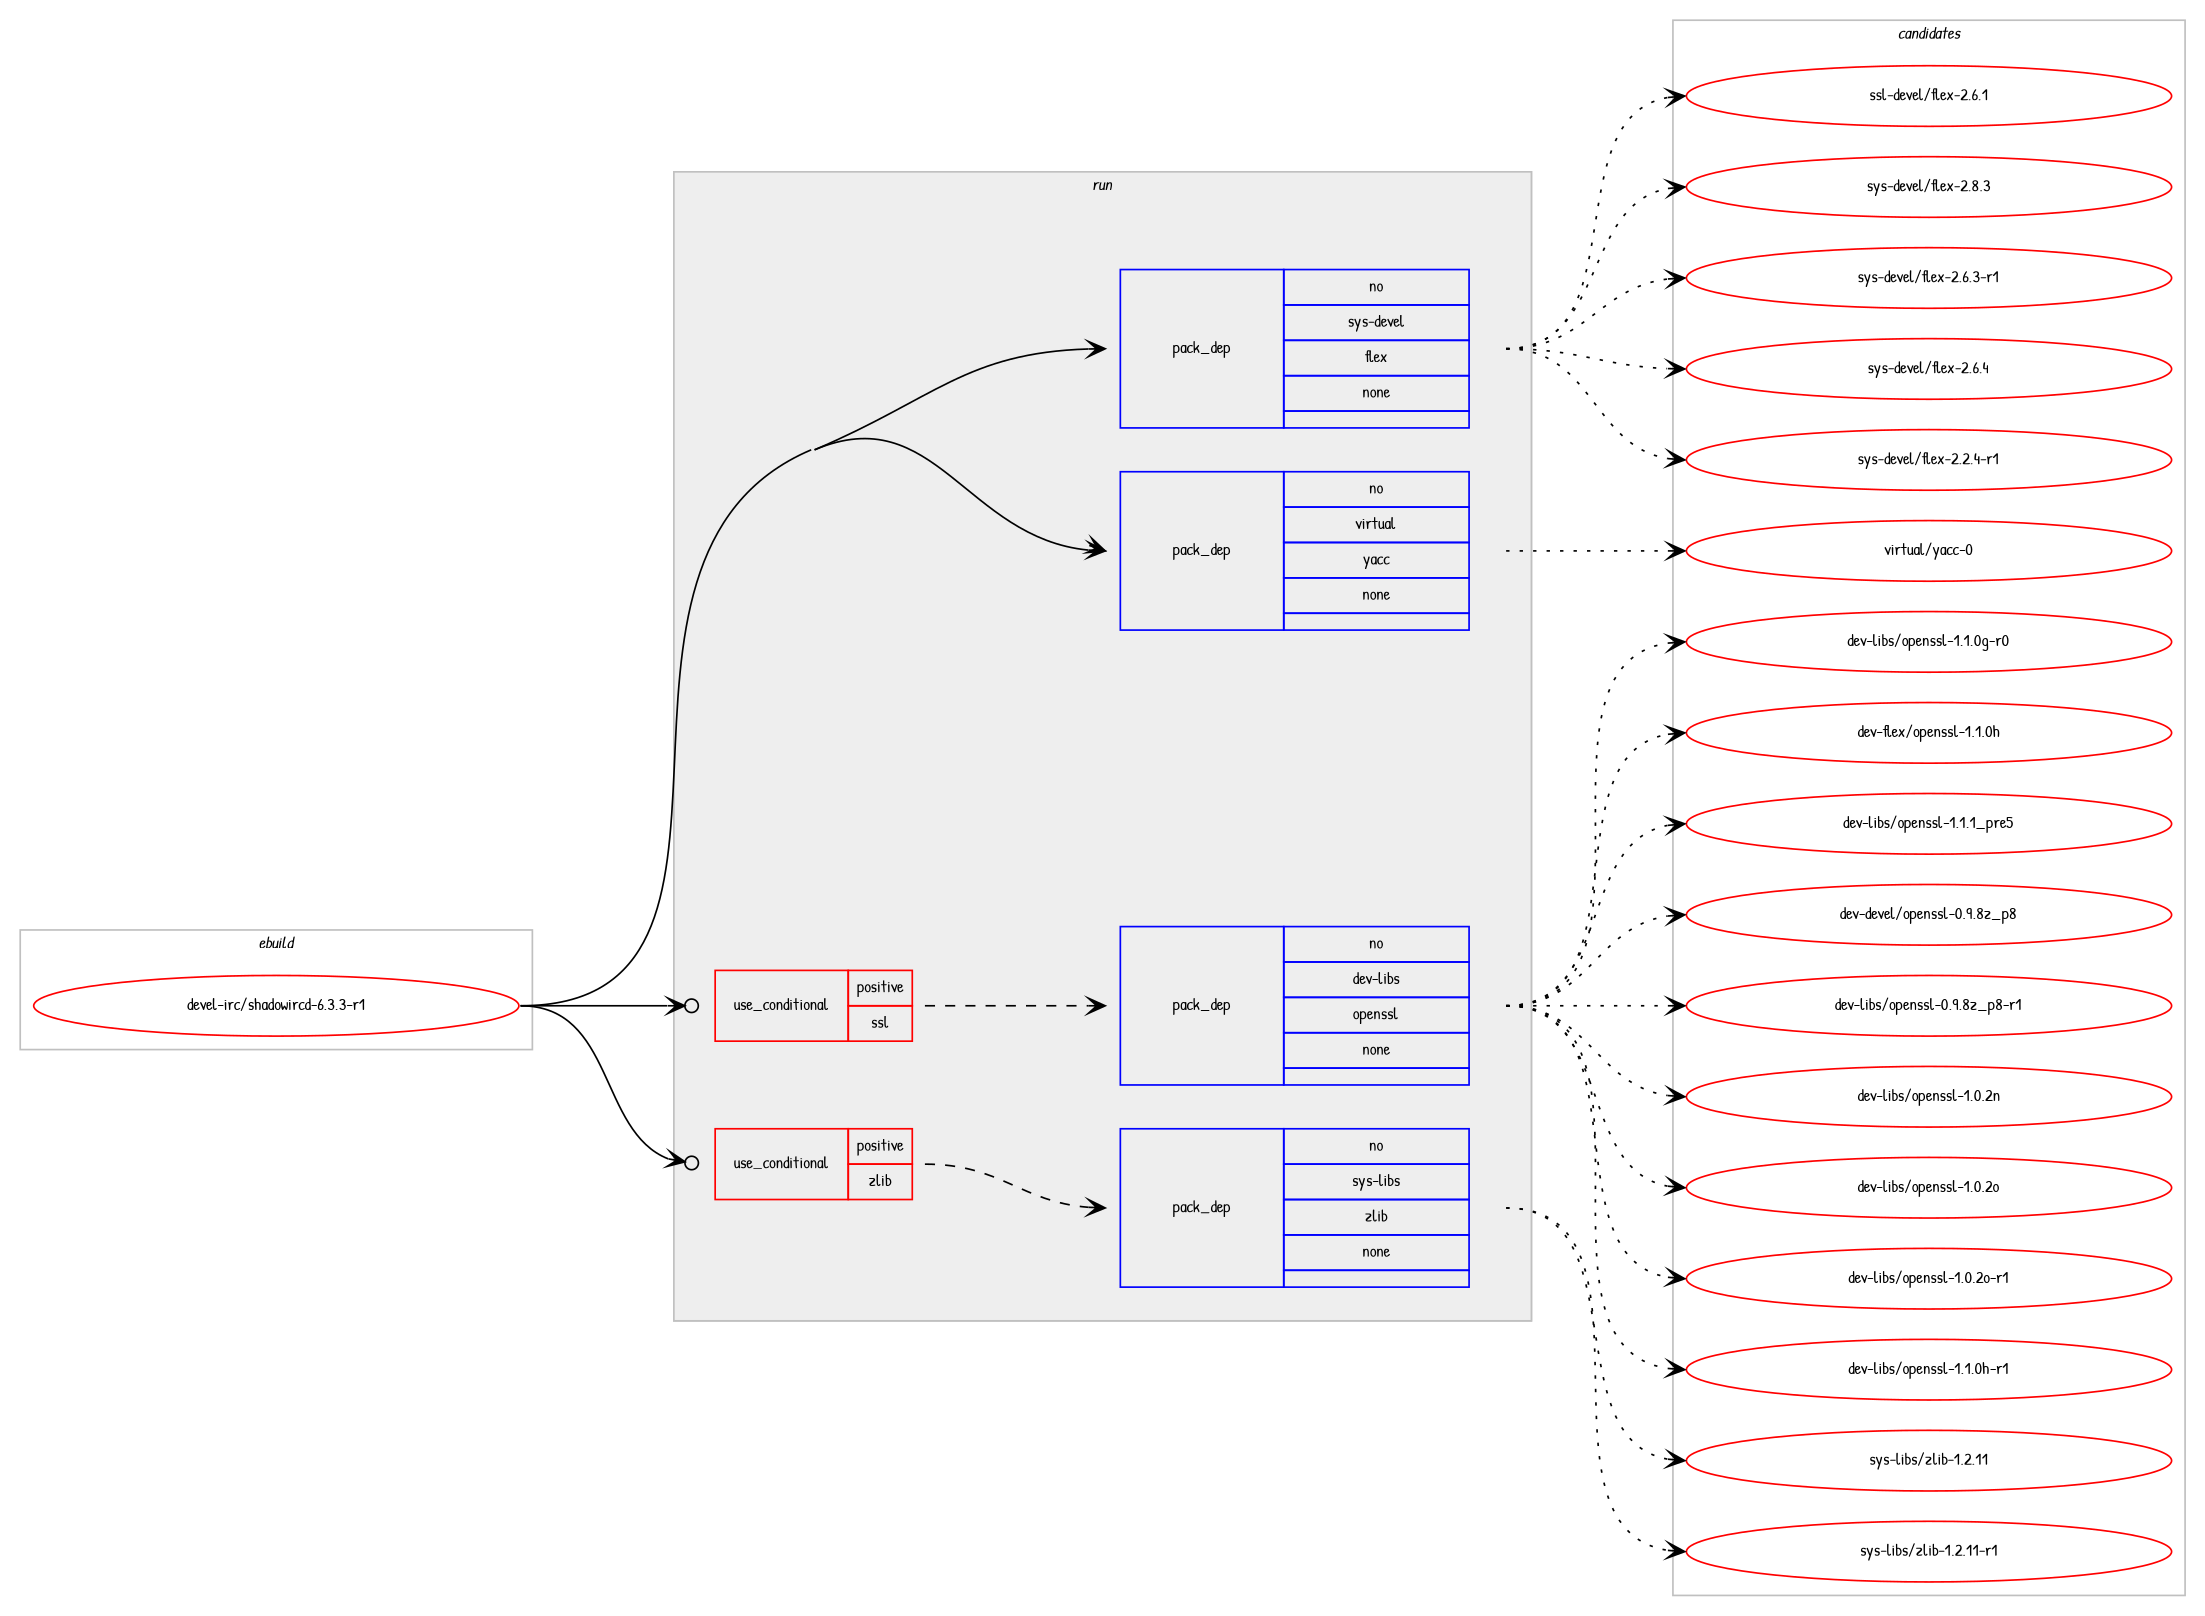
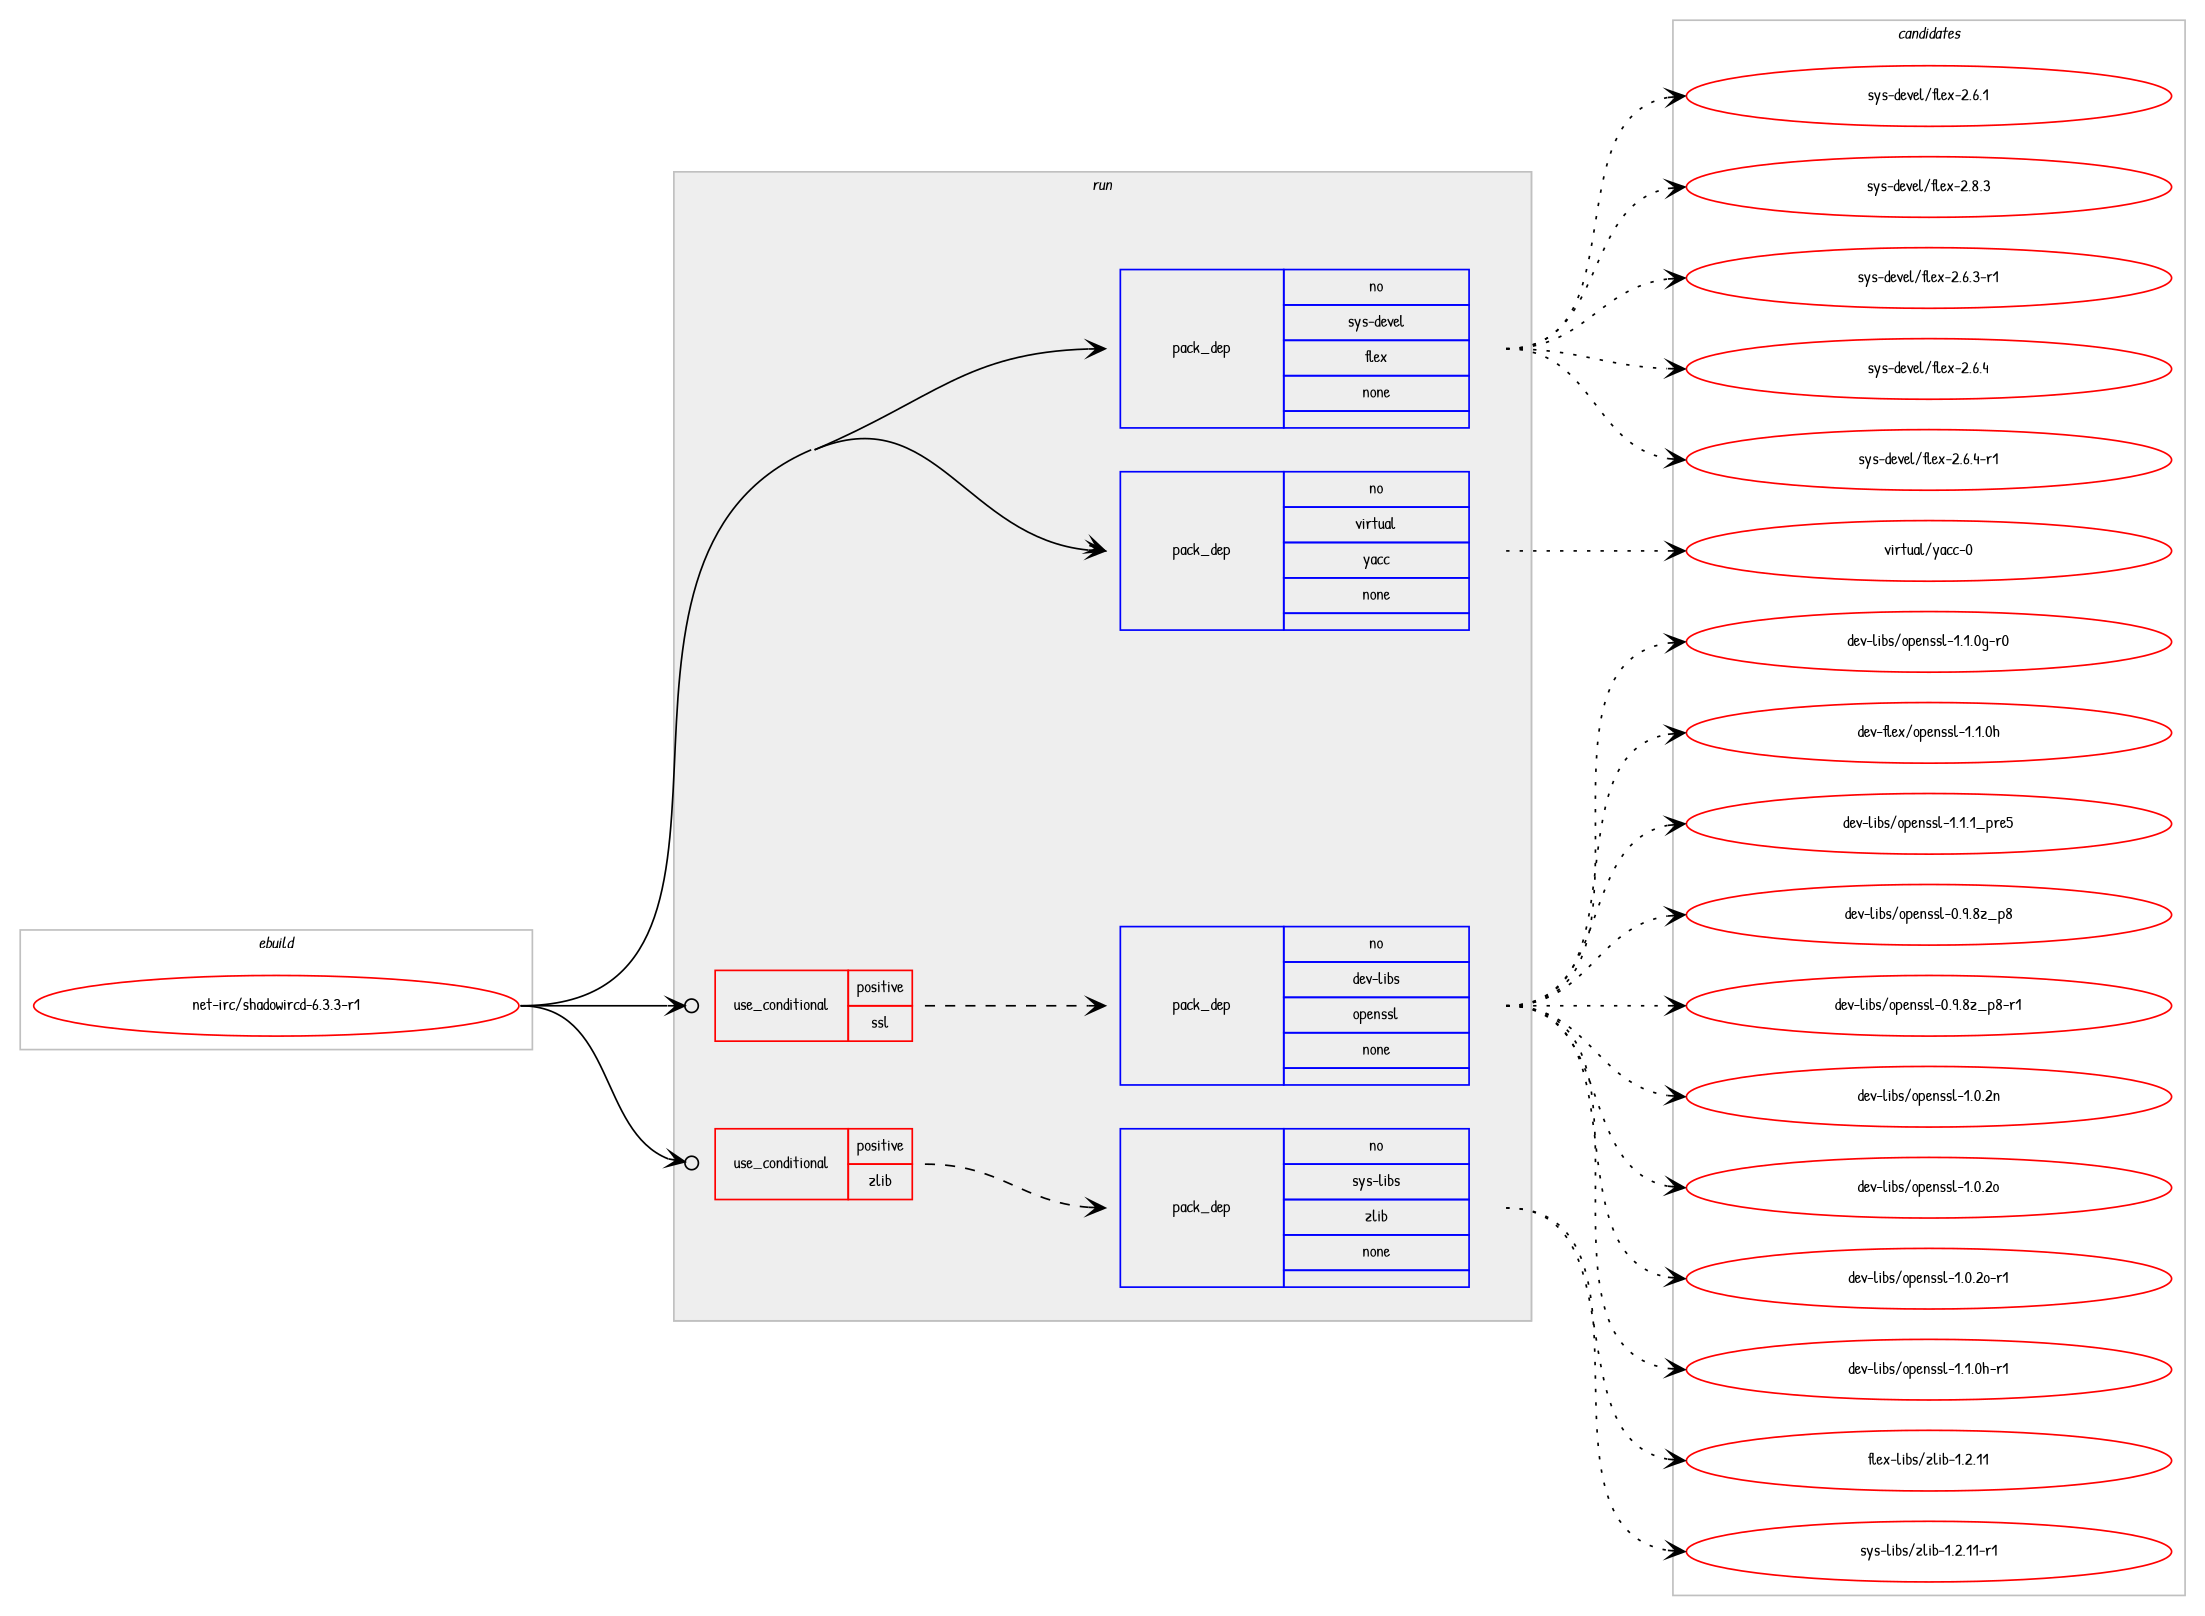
node "ssl-devel/flex-2.6.1": label "ssl-devel/flex-2.6.1" -> "sys-devel/flex-2.6.1"
node "sys-devel/flex-2.2.4-r1": label "sys-devel/flex-2.2.4-r1" -> "sys-devel/flex-2.6.4-r1"
node "dev-devel/openssl-0.9.8z_p8": label "dev-devel/openssl-0.9.8z_p8" -> "dev-libs/openssl-0.9.8z_p8"
node "devel-irc/shadowircd-6.3.3-r1": label "devel-irc/shadowircd-6.3.3-r1" -> "net-irc/shadowircd-6.3.3-r1"
node "sys-libs/zlib-1.2.11": label "sys-libs/zlib-1.2.11" -> "flex-libs/zlib-1.2.11"
